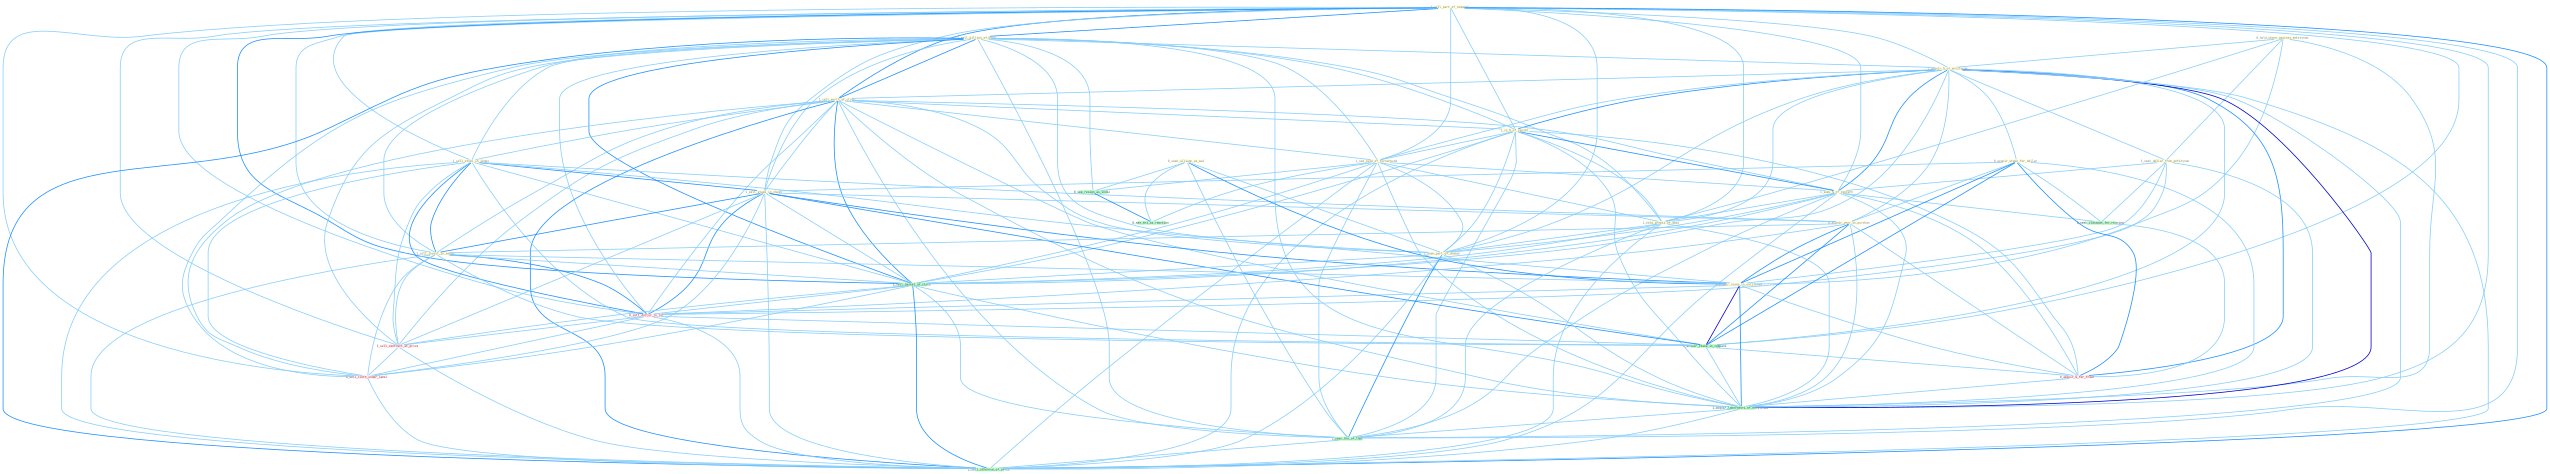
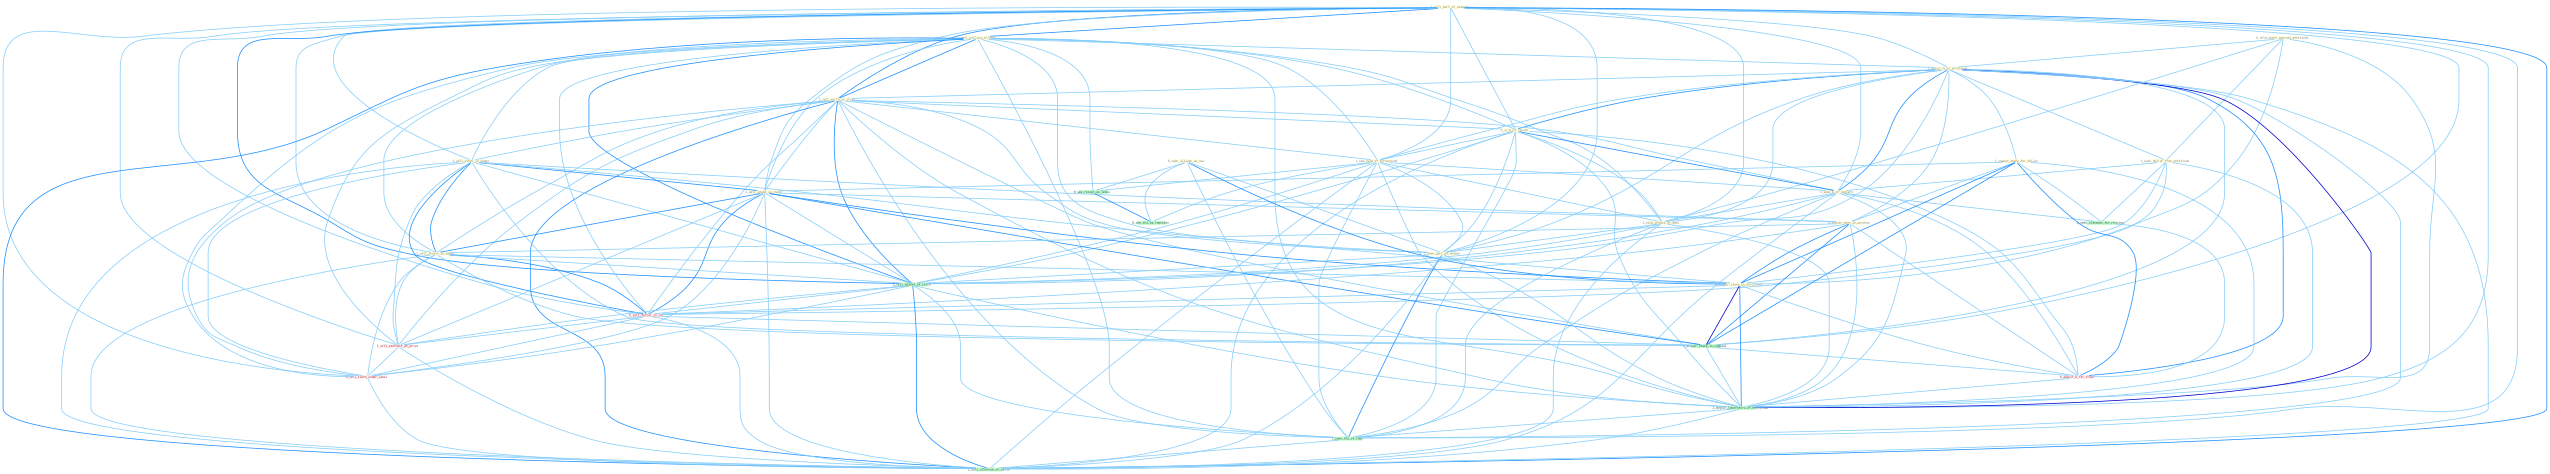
node "0_acquir_stake_for_dollar": label "0_acquir_stake_for_dollar" -> "0_unawar_stake_for_dollar"
edge "1_seek_%_of_concern" -- "1_seen_part_of_unawar": removed
